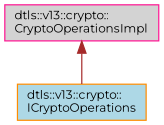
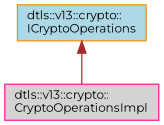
edge "dtls::v13::crypto:: ICryptoOperations" -> "dtls::v13::crypto:: CryptoOperationsImpl": reversed
